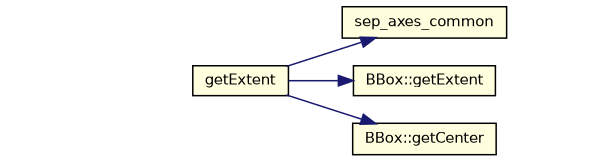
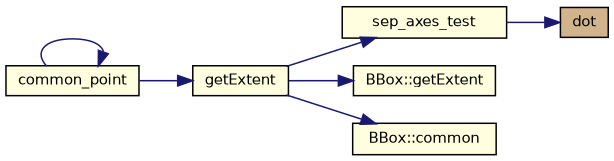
node "sep_axes_common": label "sep_axes_common" -> "sep_axes_test"
node "dot": added
node "common_point": added
node "BBox::getCenter": label "BBox::getCenter" -> "BBox::common"
